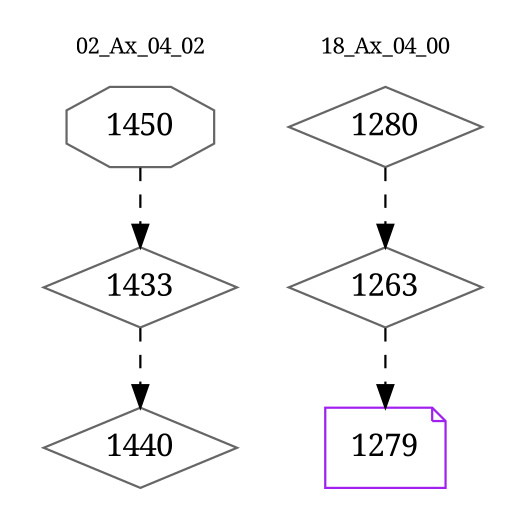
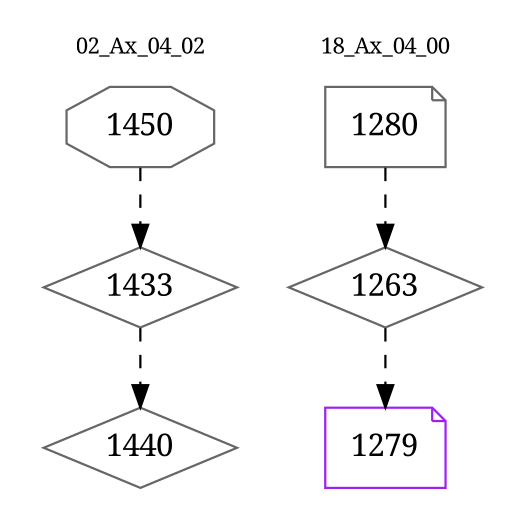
node "1280": shape diamond -> note
